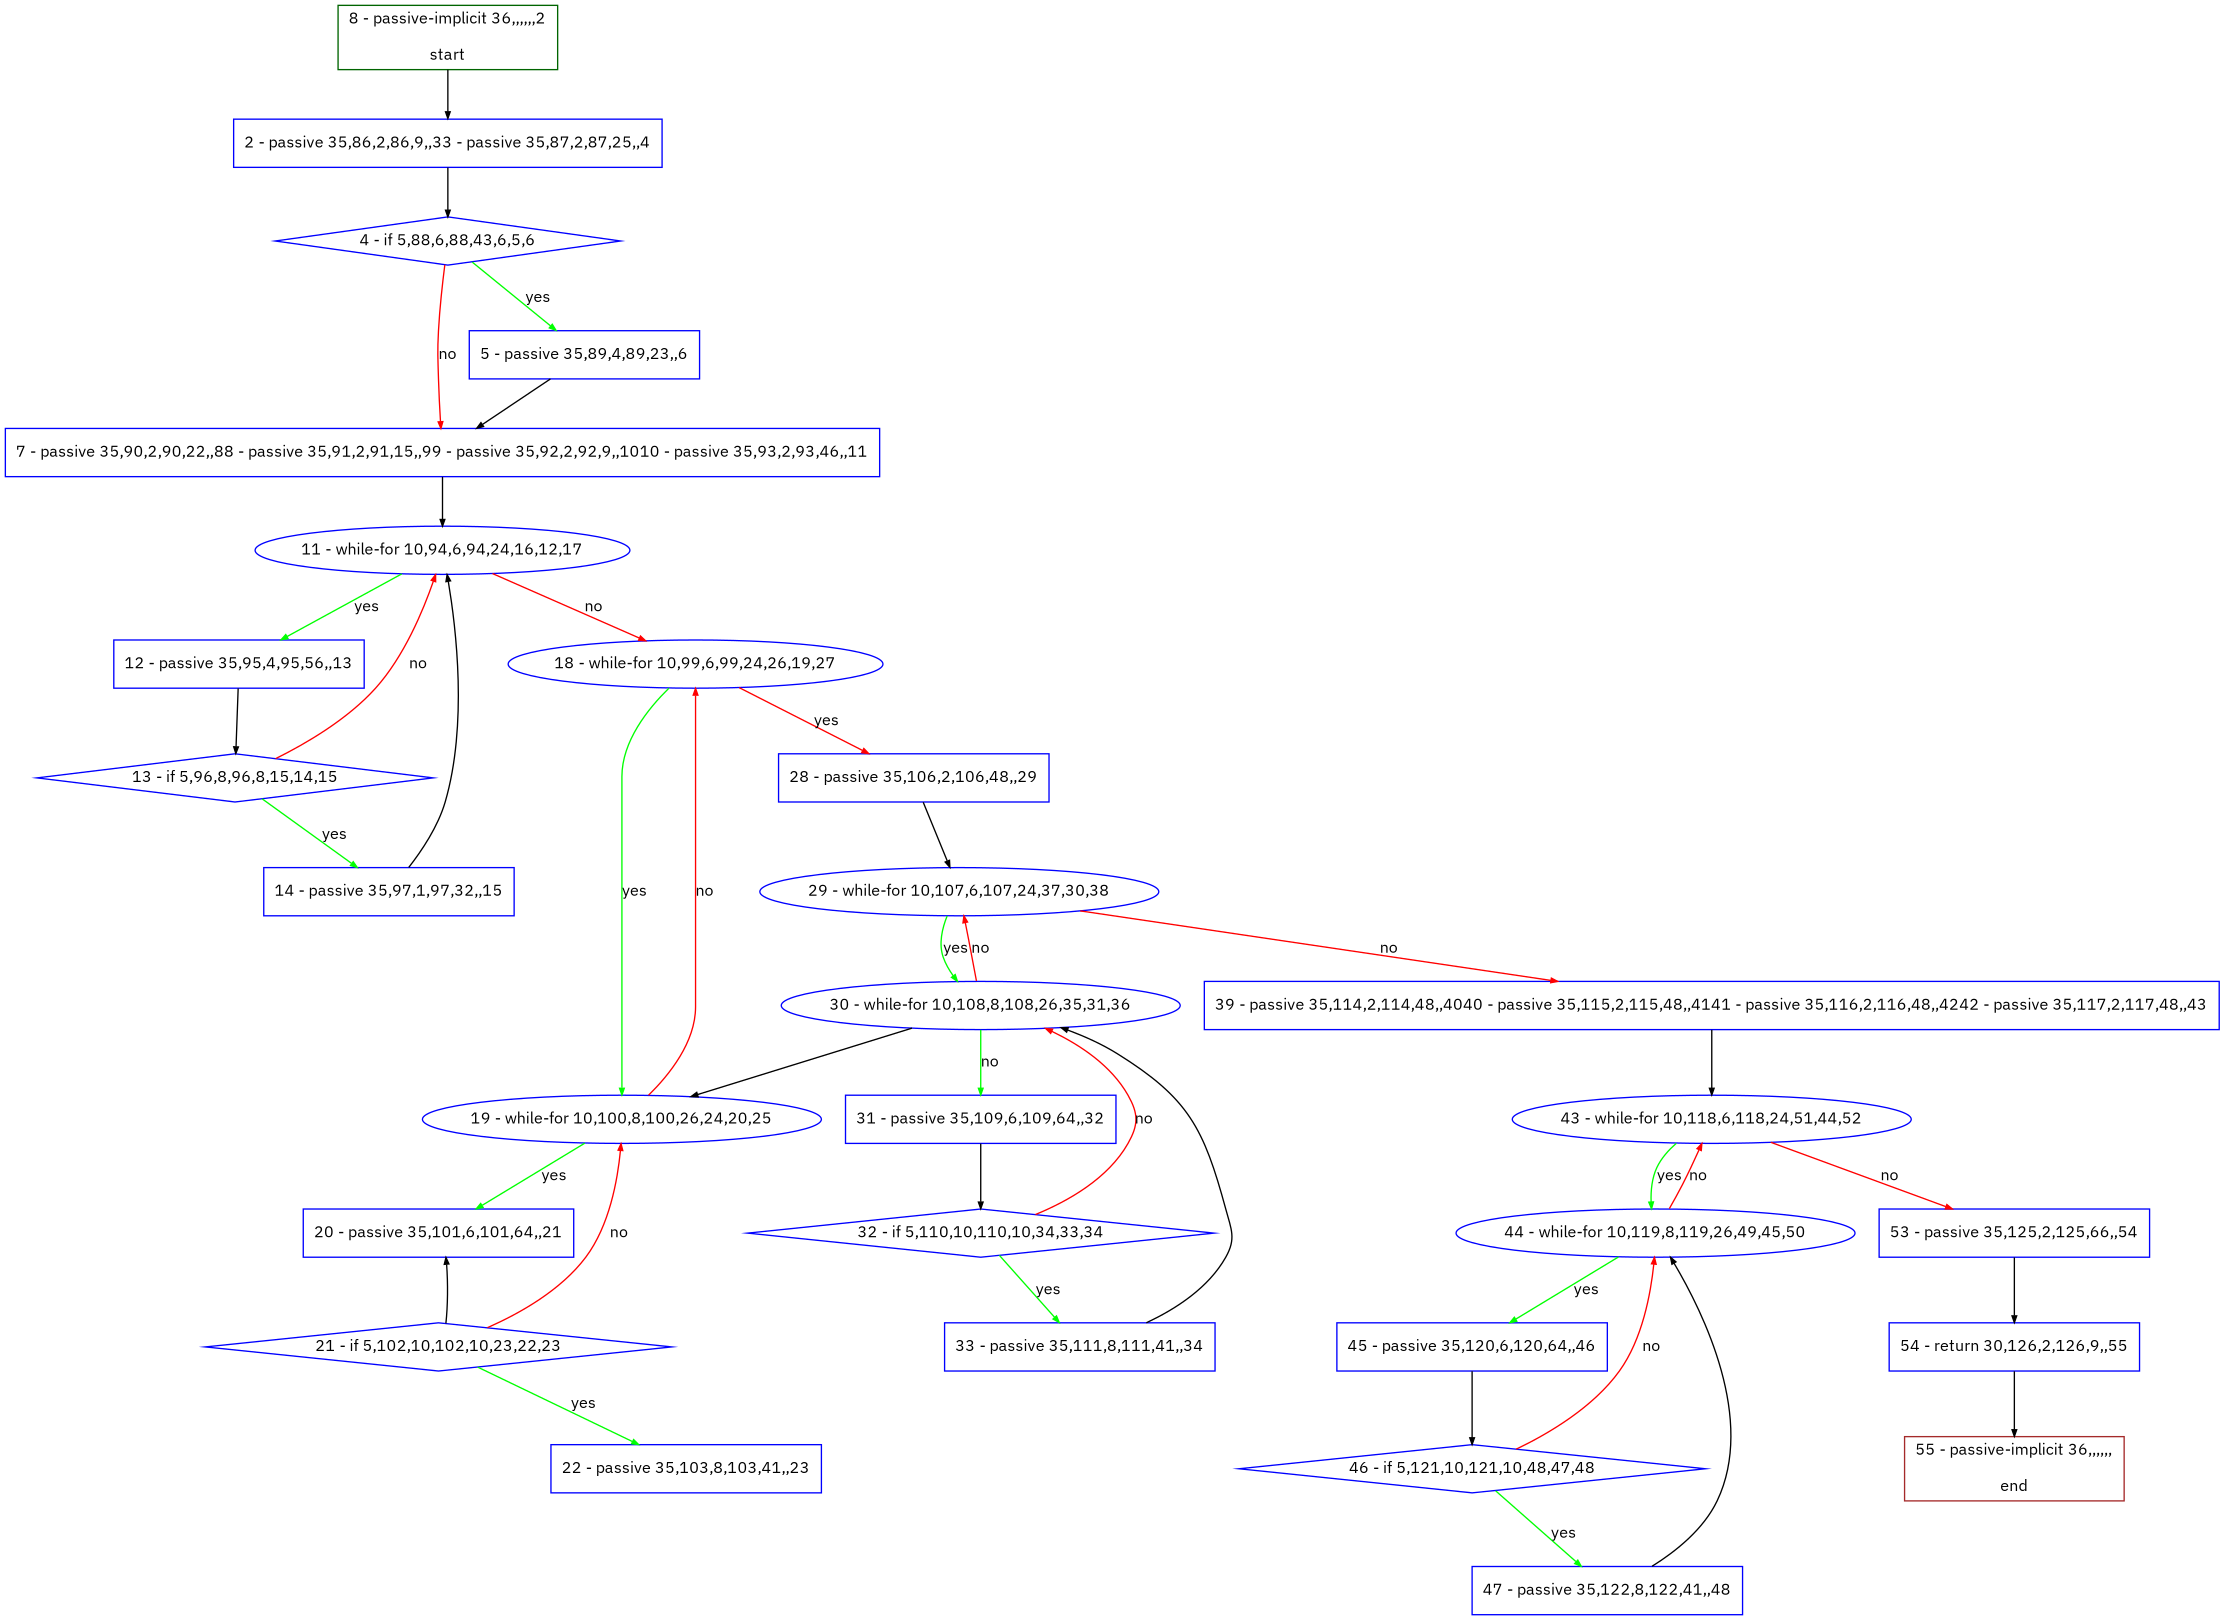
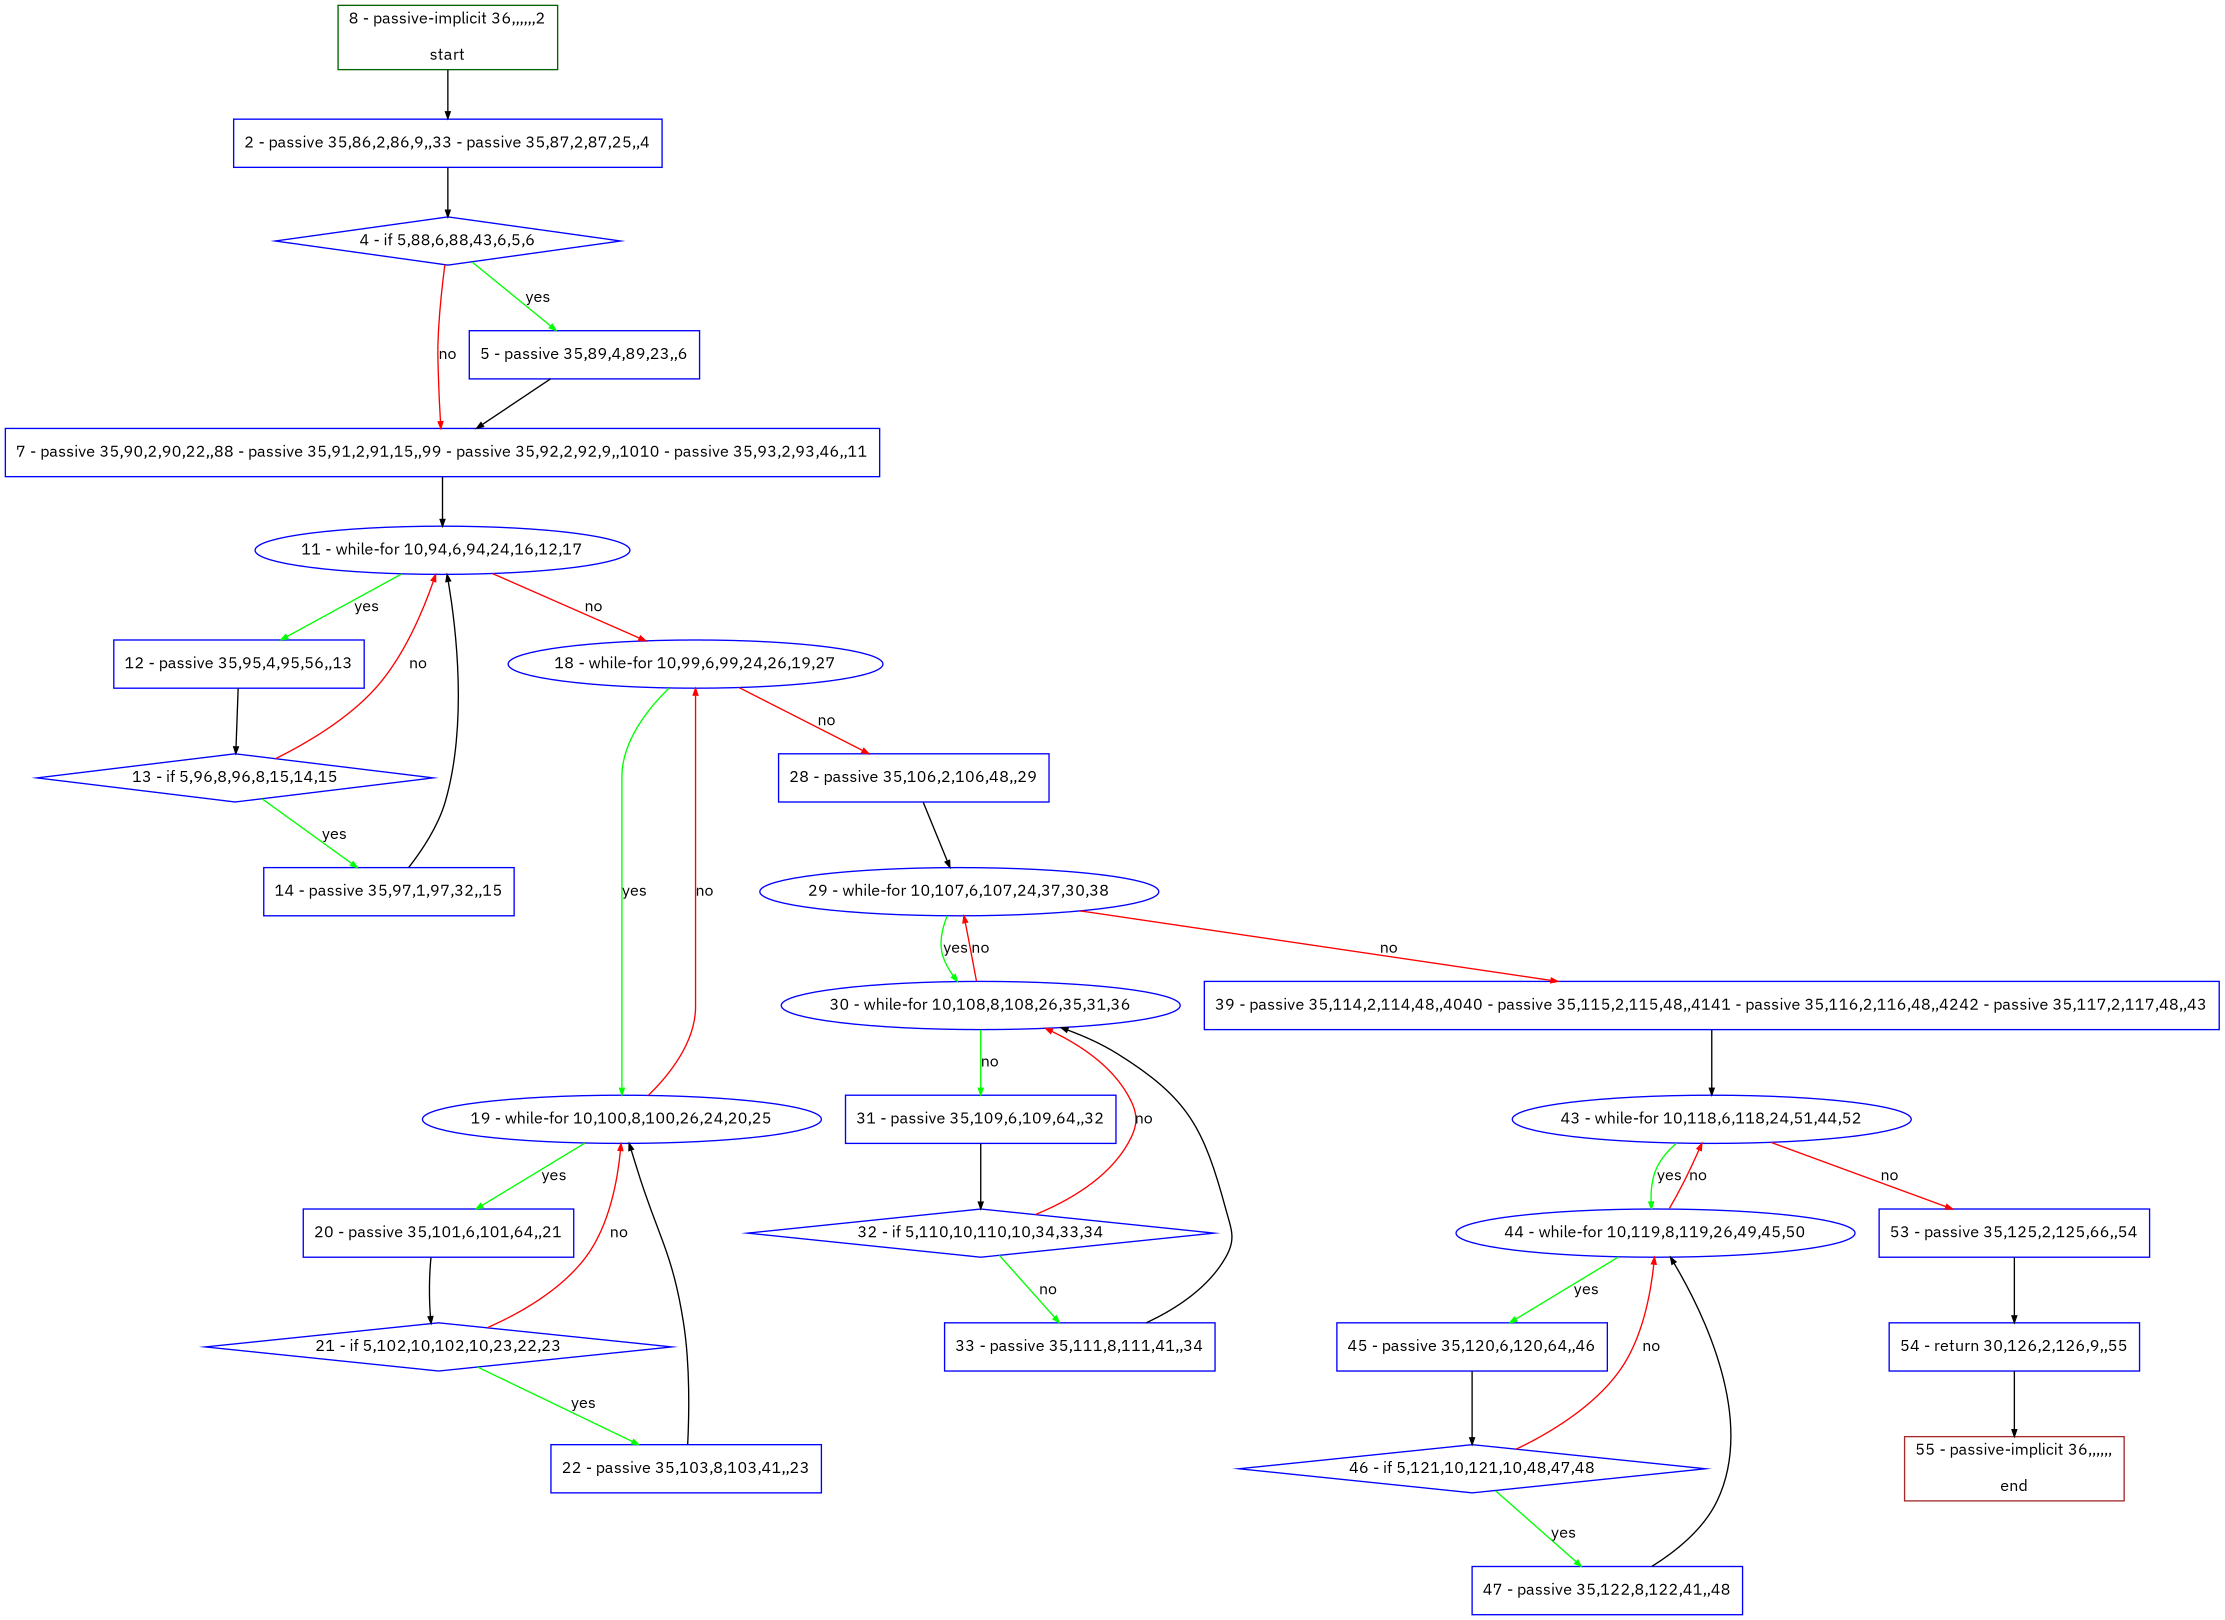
edge "18 - while-for 10,99,6,99,24,26,19,27" -> "28 - passive 35,106,2,106,48,,29": label "yes" -> "no"
edge "30 - while-for 10,108,8,108,26,35,31,36" -> "19 - while-for 10,100,8,100,26,24,20,25": now "22 - passive 35,103,8,103,41,,23" -> "19 - while-for 10,100,8,100,26,24,20,25"
edge "32 - if 5,110,10,110,10,34,33,34" -> "33 - passive 35,111,8,111,41,,34": label "yes" -> "no"
edge "21 - if 5,102,10,102,10,23,22,23" -> "20 - passive 35,101,6,101,64,,21": reversed
